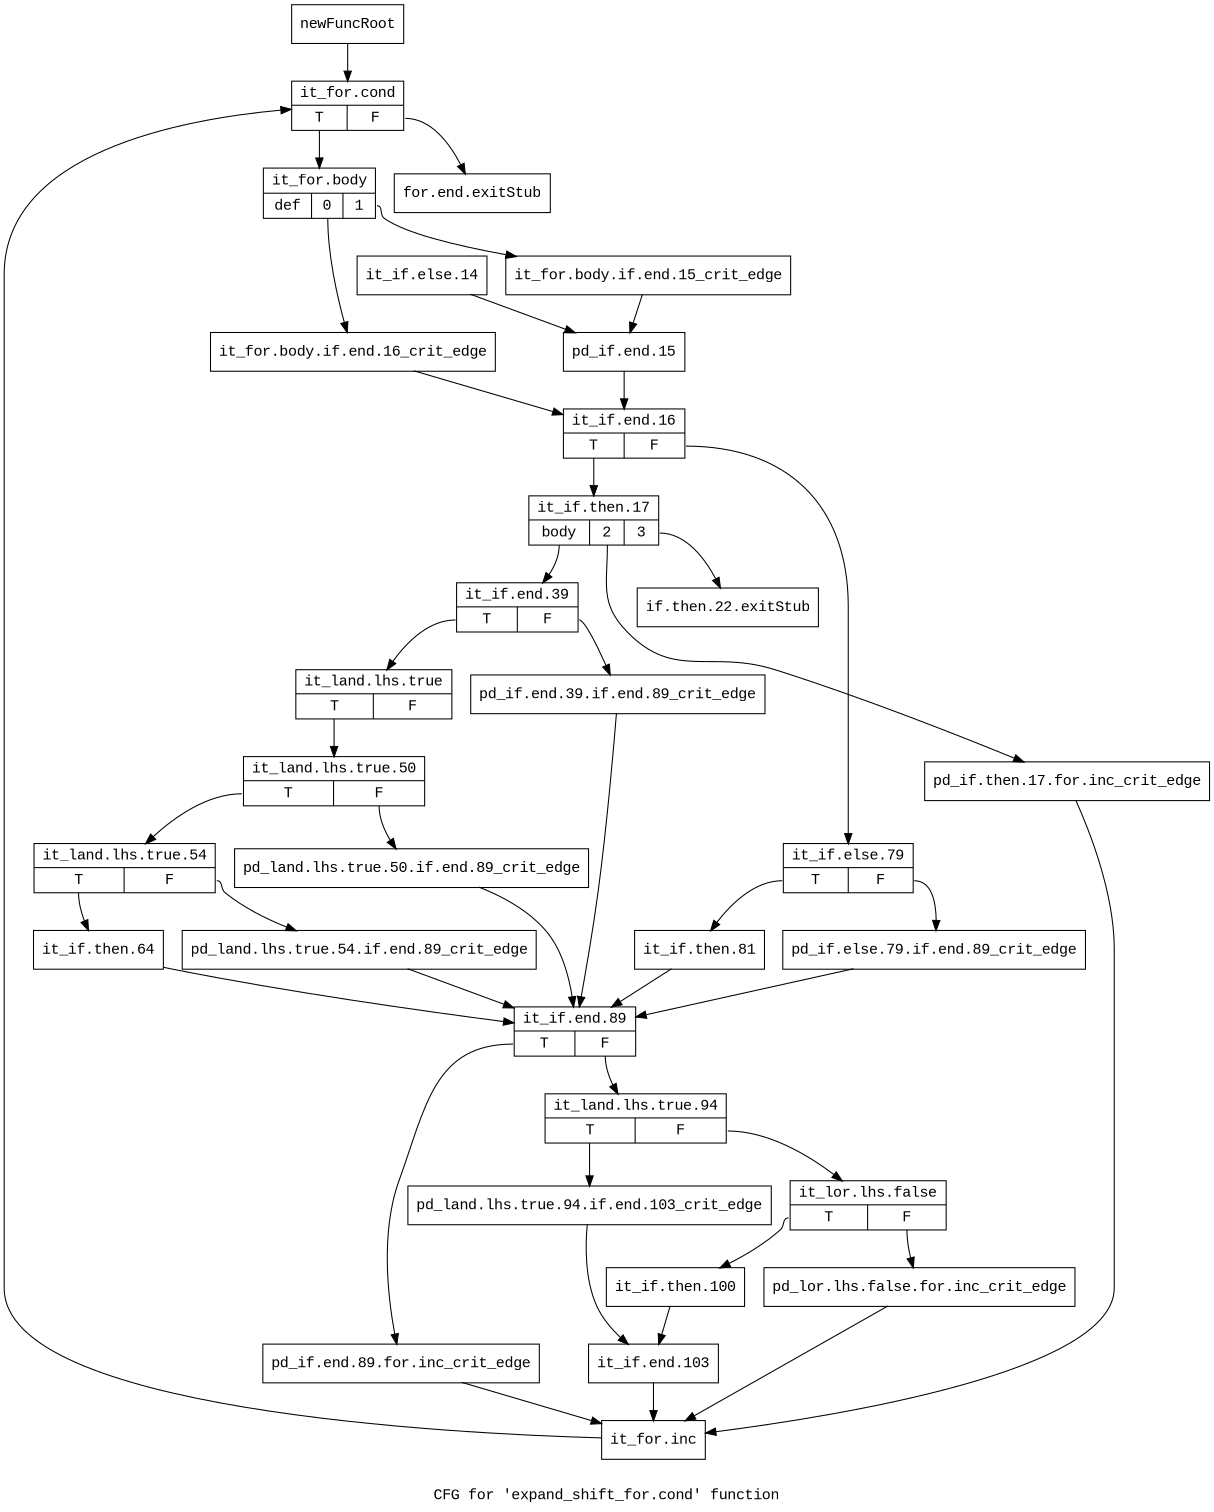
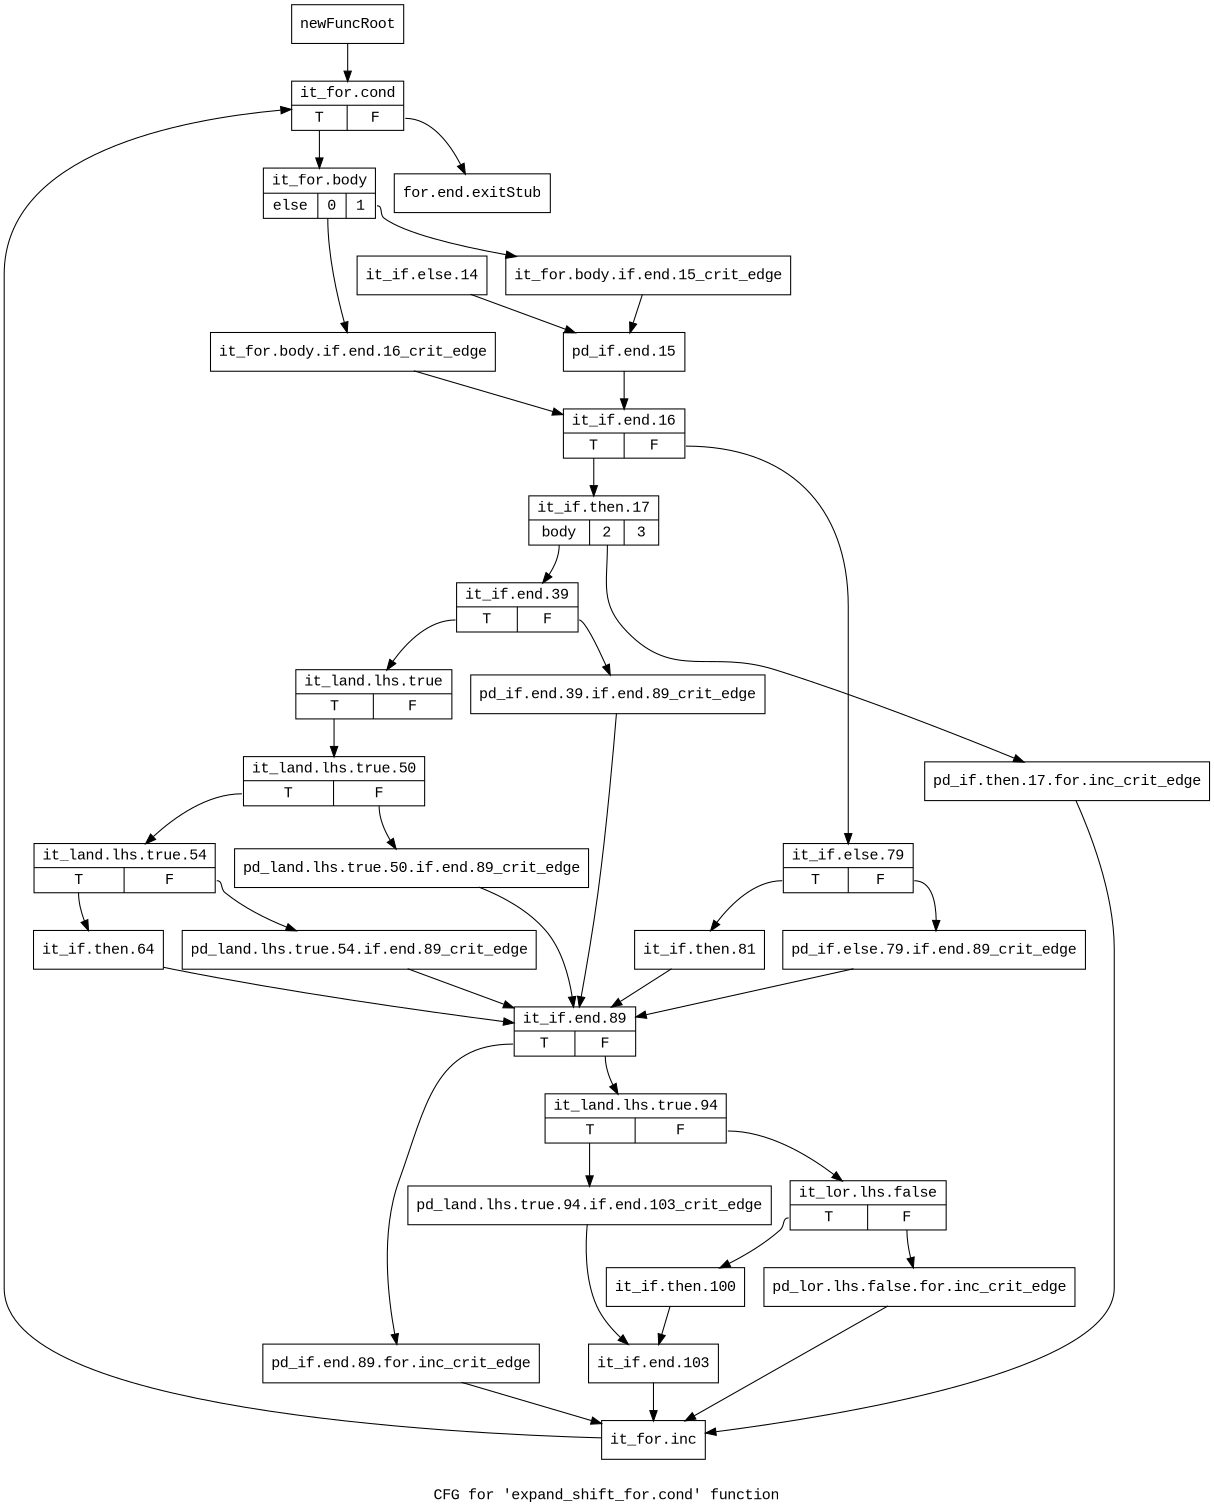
node "it_for.body": text "def" -> "else"
node "if.then.22.exitStub": removed
